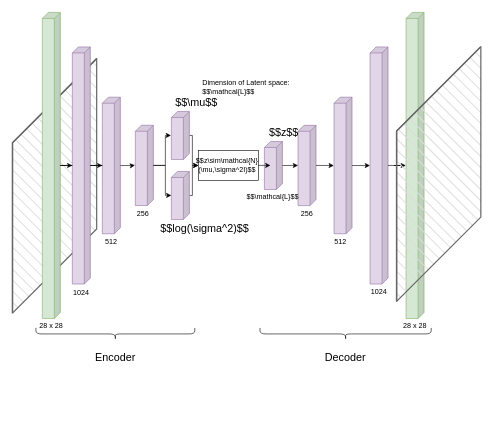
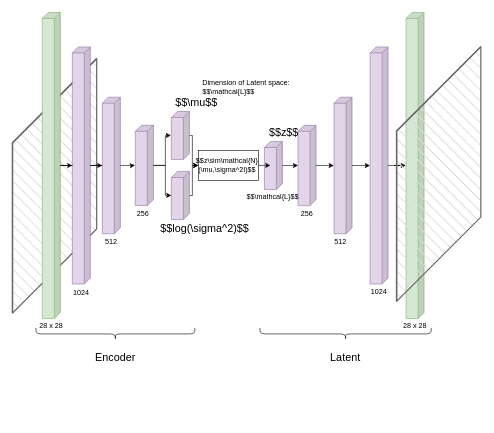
node "Decoder": label "Decoder" -> "Latent"
